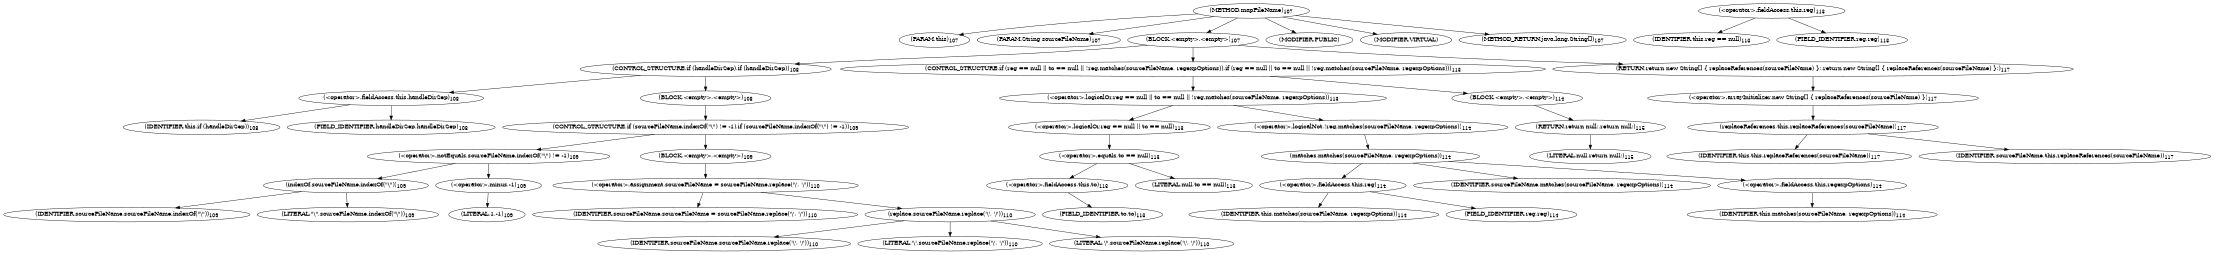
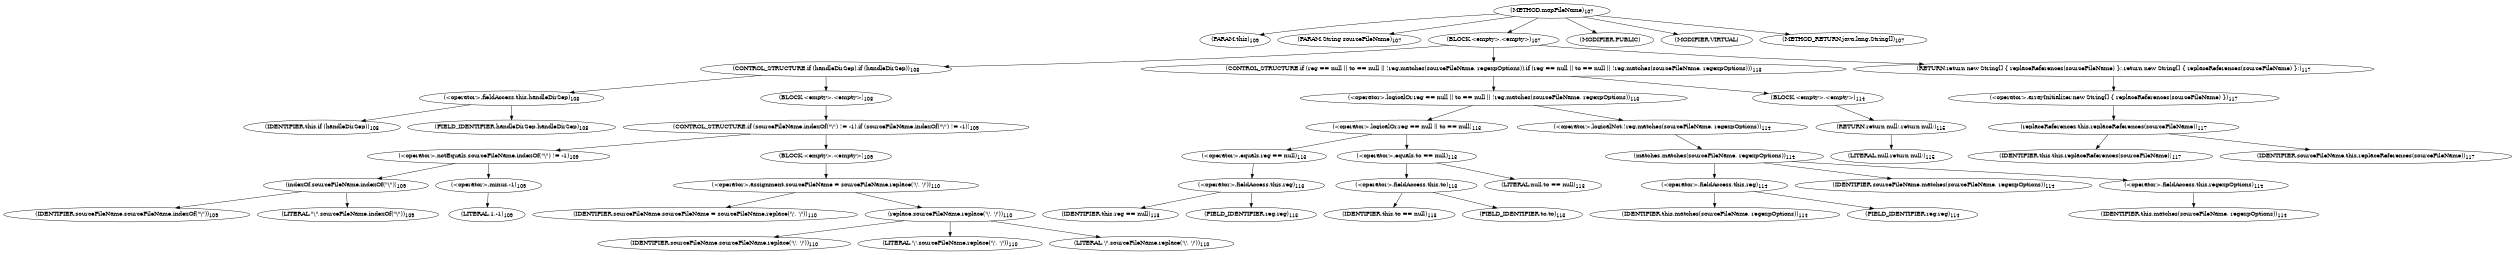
node "(PARAM,this)": text "107" -> "109"
node "(<operator>.equals,reg == null)": added
node "(IDENTIFIER,this,to == null)": added
